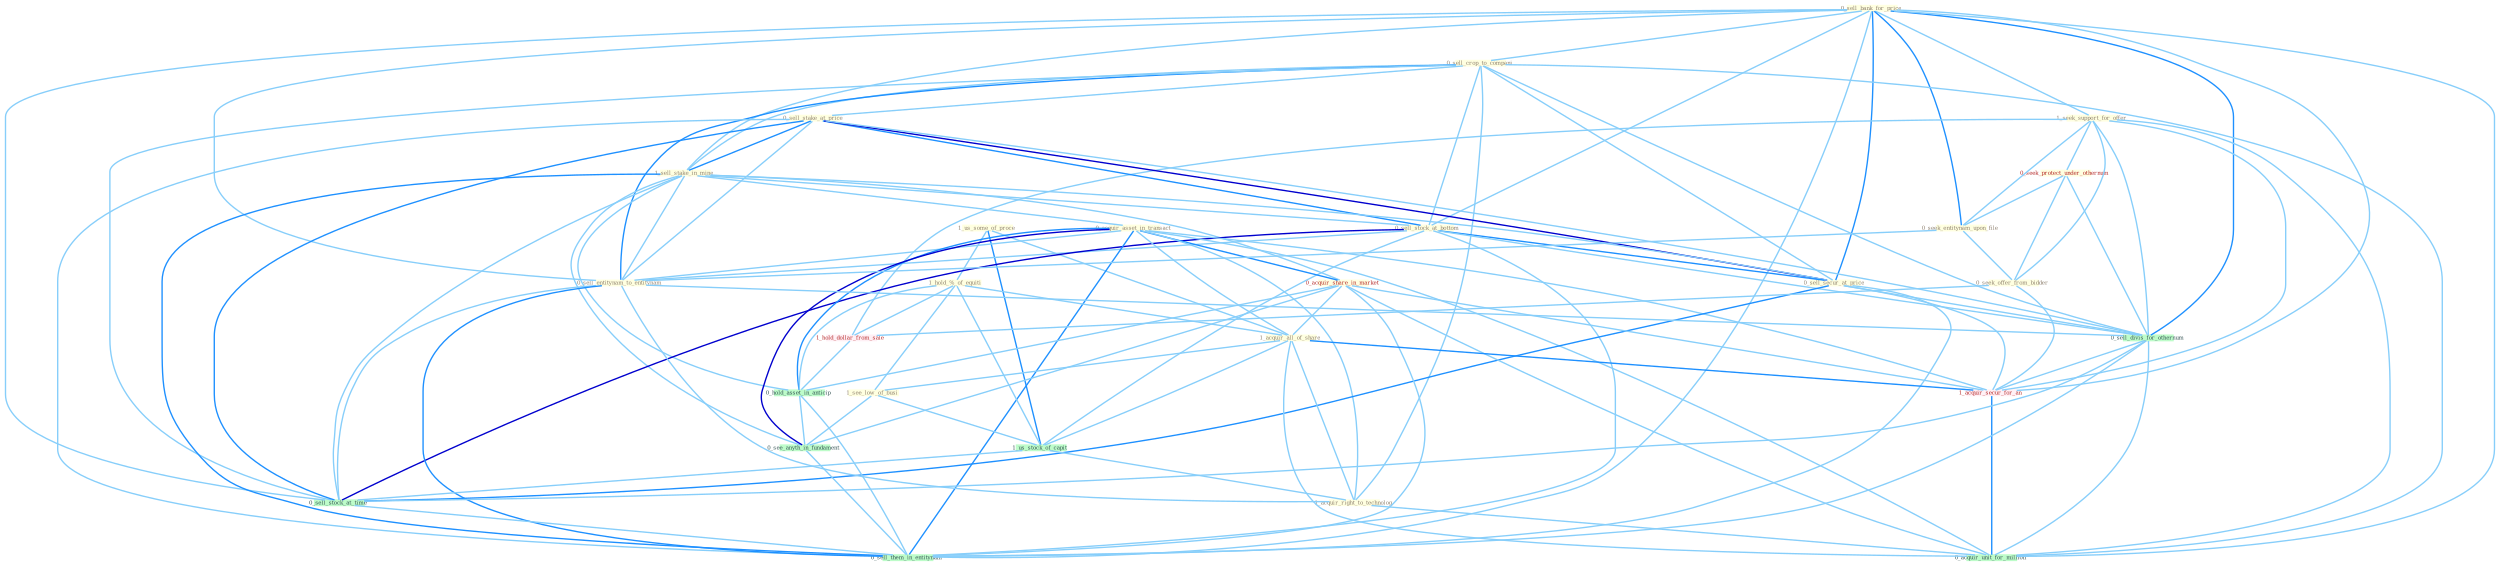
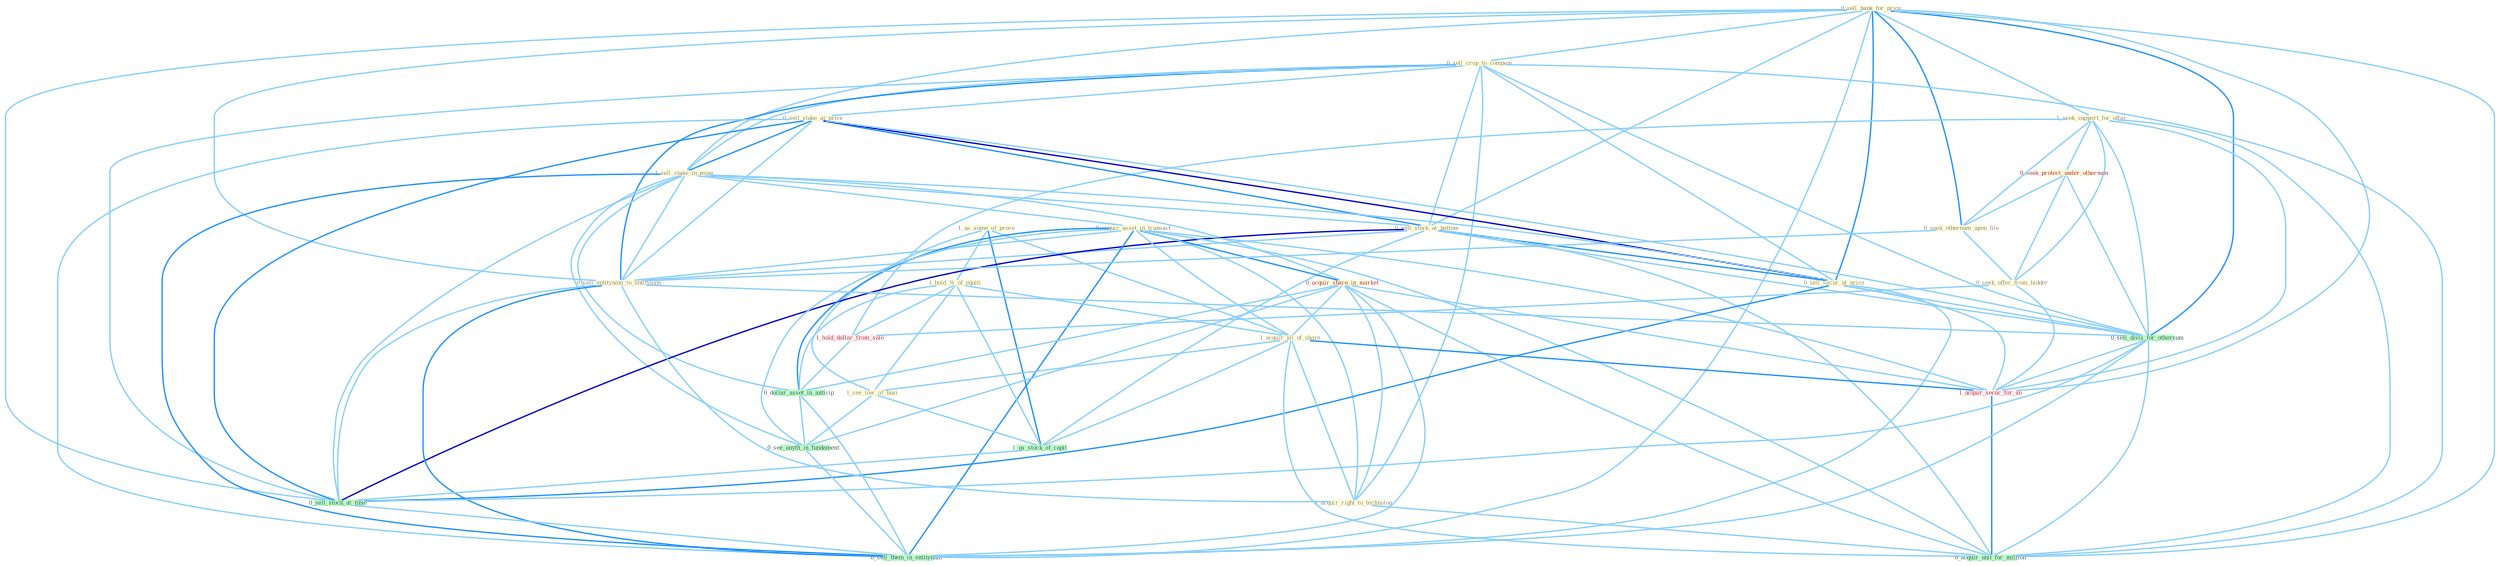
node "0_seek_entitynam_upon_file": label "0_seek_entitynam_upon_file" -> "0_seek_othernum_upon_file"
edge "1_us_some_of_proce" -- "1_see_low_of_busi": added
edge "0_acquir_asset_in_transact" -- "0_see_anyth_in_fundament": color #0000cd -> #87cefa
node "0_hold_asset_in_anticip": label "0_hold_asset_in_anticip" -> "0_dollar_asset_in_anticip"
edge "1_us_stock_of_capit" -- "1_acquir_right_to_technolog": now "0_acquir_share_in_market" -- "1_acquir_right_to_technolog"
edge "0_sell_stock_at_bottom" -- "0_sell_them_in_entitynam": now "0_sell_stock_at_bottom" -- "0_acquir_unit_for_million"
